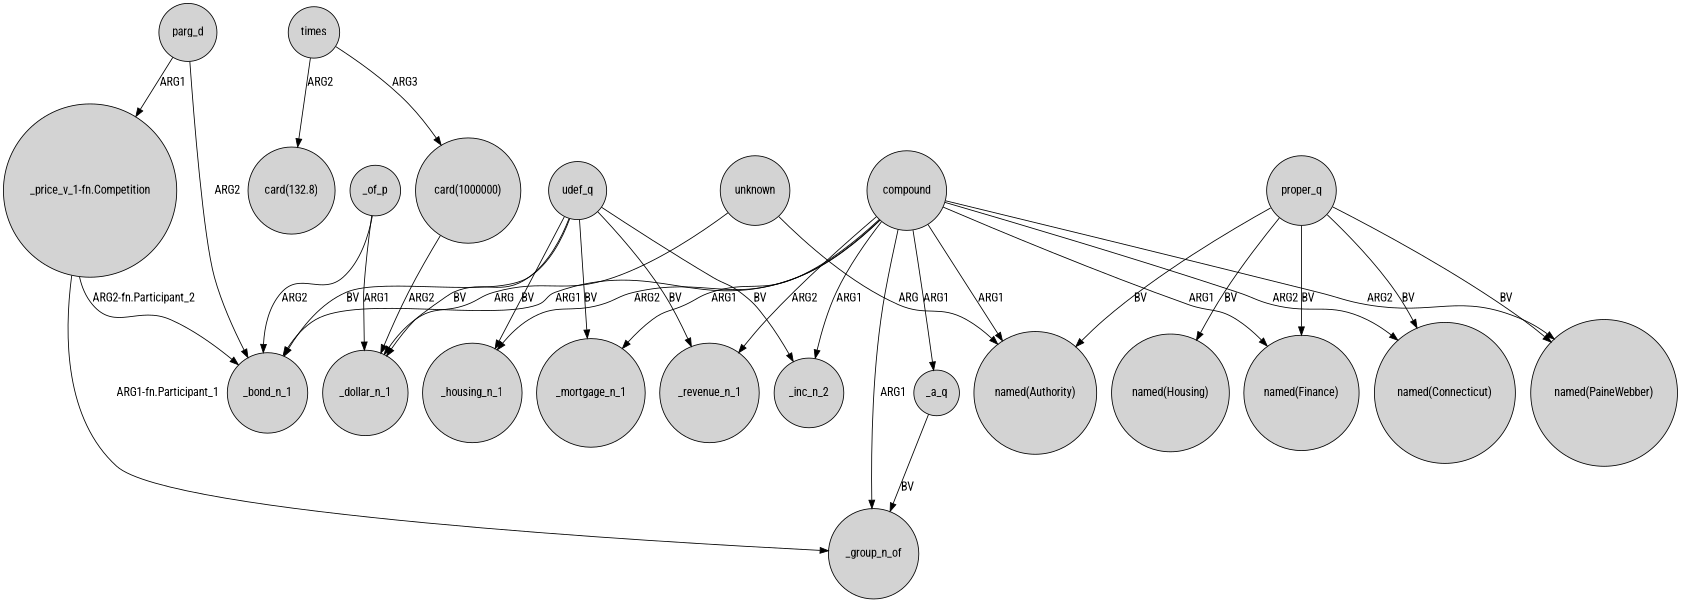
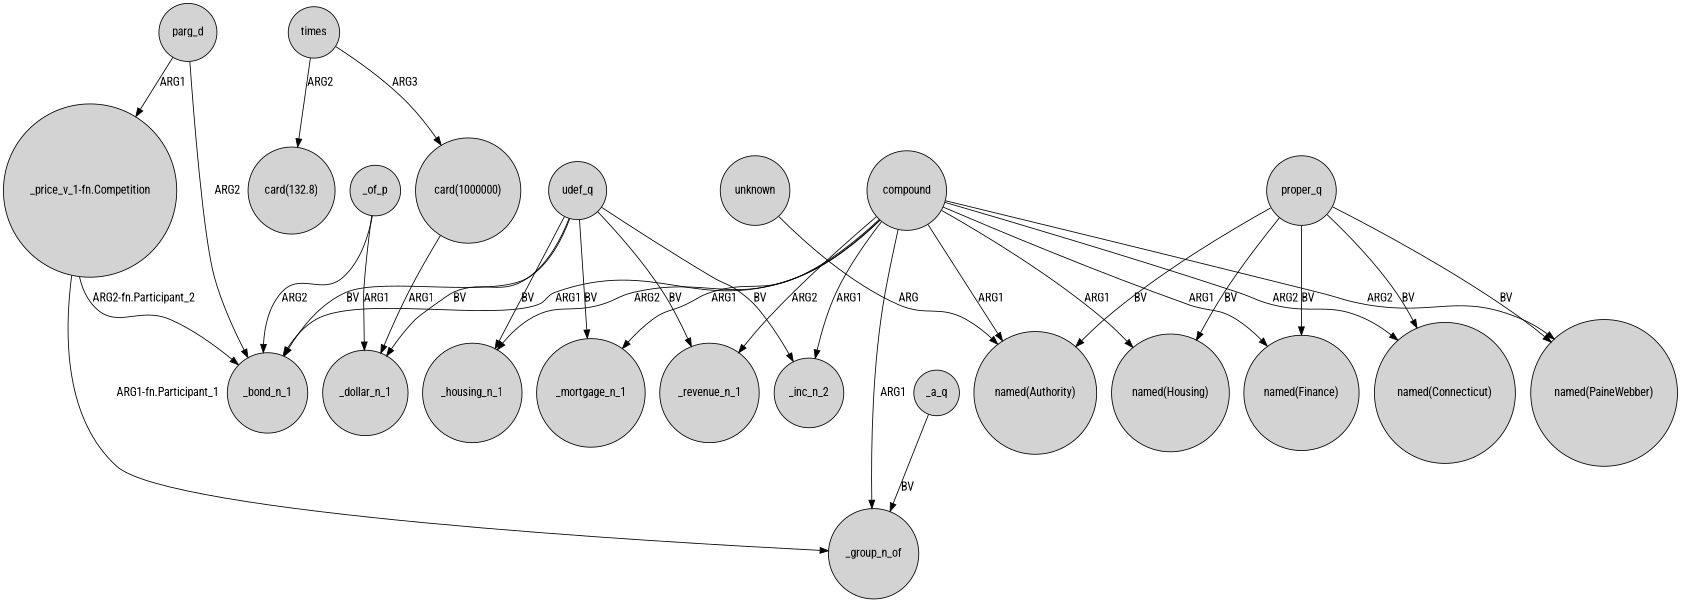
edge "unknown" -> "_dollar_n_1": removed, label "ARG"
edge "compound" -> "_a_q": now "compound" -> "named(Housing)"
edge "card(1000000)" -> "_dollar_n_1": label "ARG2" -> "ARG1"
